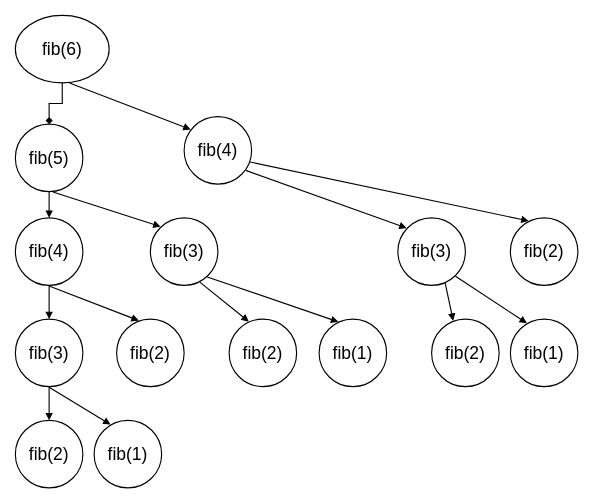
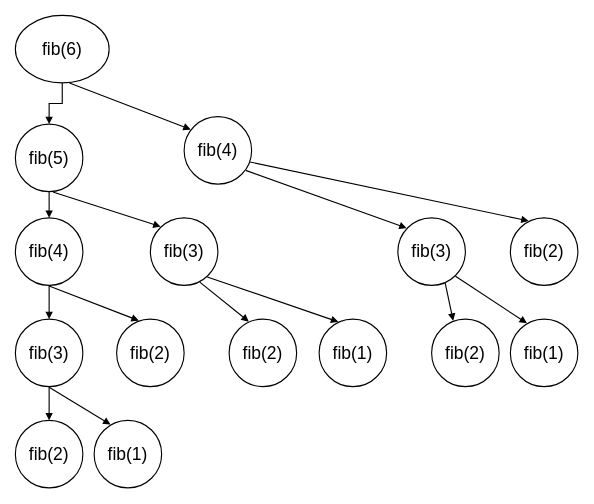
edge "fib(6)" -> "fib(5)": arrowhead diamond -> block
